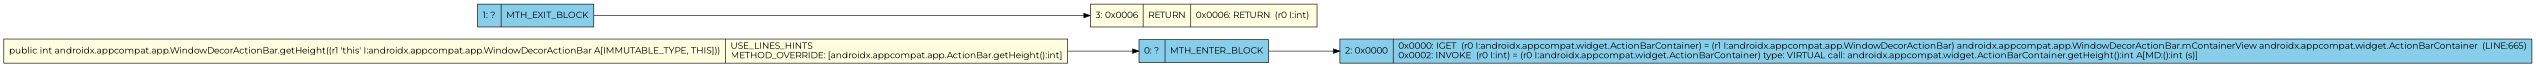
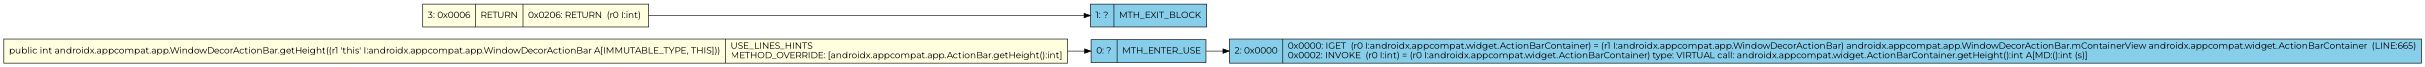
node "3: 0x0006": text "0x0006: RETURN  (r0 I:int)" -> "0x0206: RETURN  (r0 I:int)"
edge "1: ?" -> "3: 0x0006": reversed
node "0: ?": text "MTH_ENTER_BLOCK" -> "MTH_ENTER_USE"
